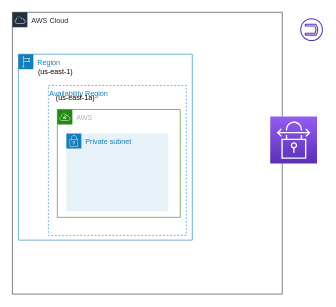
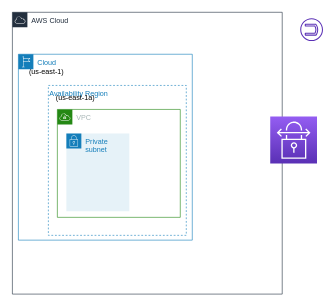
node "Region": label "Region" -> "Cloud"
node "(us-east-1)": moved (58, 72) -> (49, 72)
node "AWS": label "AWS" -> "VPC"
node "Private subnet": size 102x78 -> 63x78
